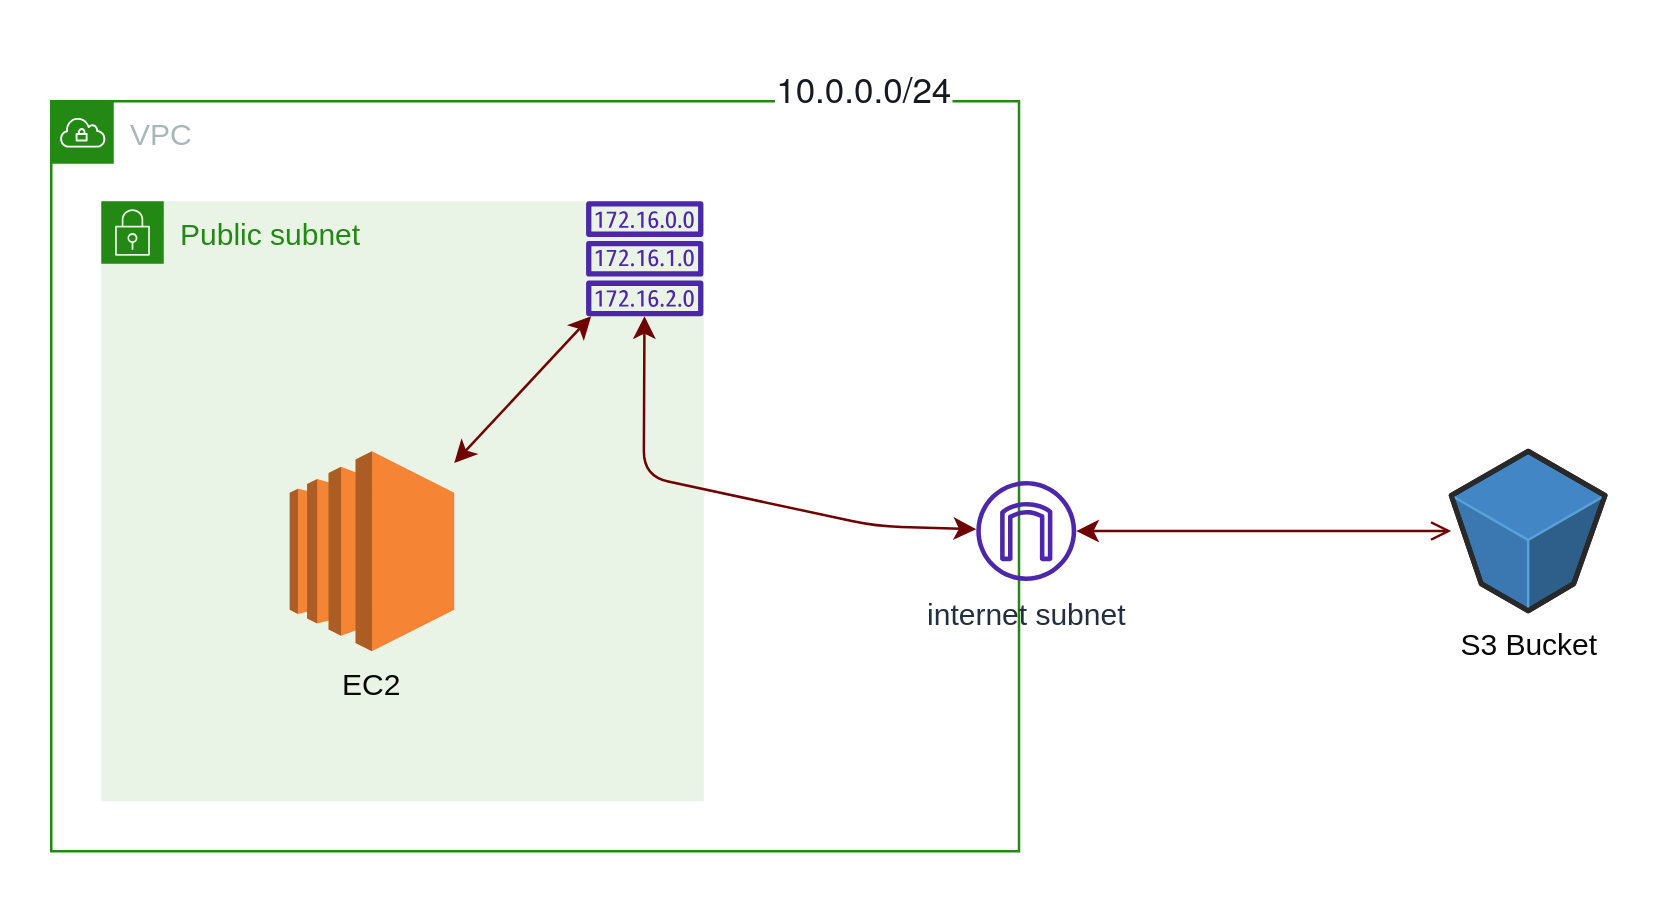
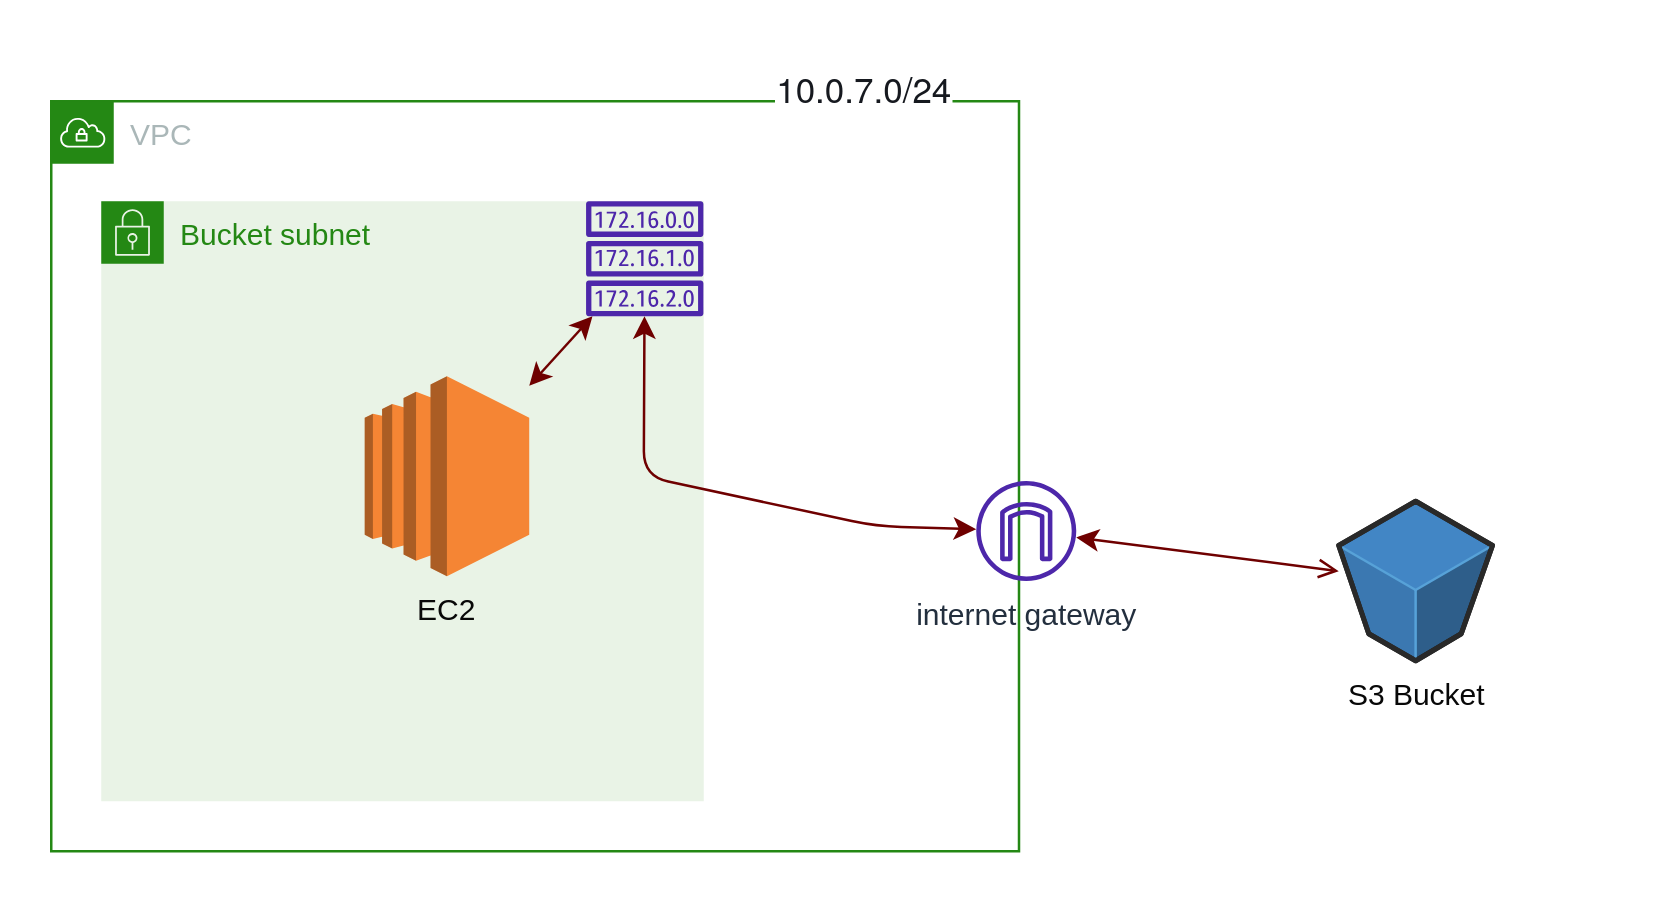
node "10.0.0.0/24": label "10.0.0.0/24" -> "10.0.7.0/24"
node "Public subnet": label "Public subnet" -> "Bucket subnet"
node "S3 Bucket": moved (1528, 531) -> (1416, 581)
node "EC2": moved (372, 551) -> (447, 476)
node "internet subnet": label "internet subnet" -> "internet gateway"
